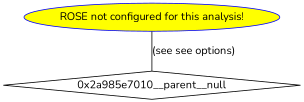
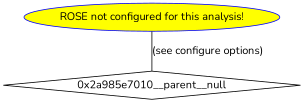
edge "ROSE not configured for this analysis!" -- "0x2a985e7010__parent__null": label "(see see options)" -> "(see configure options)"
